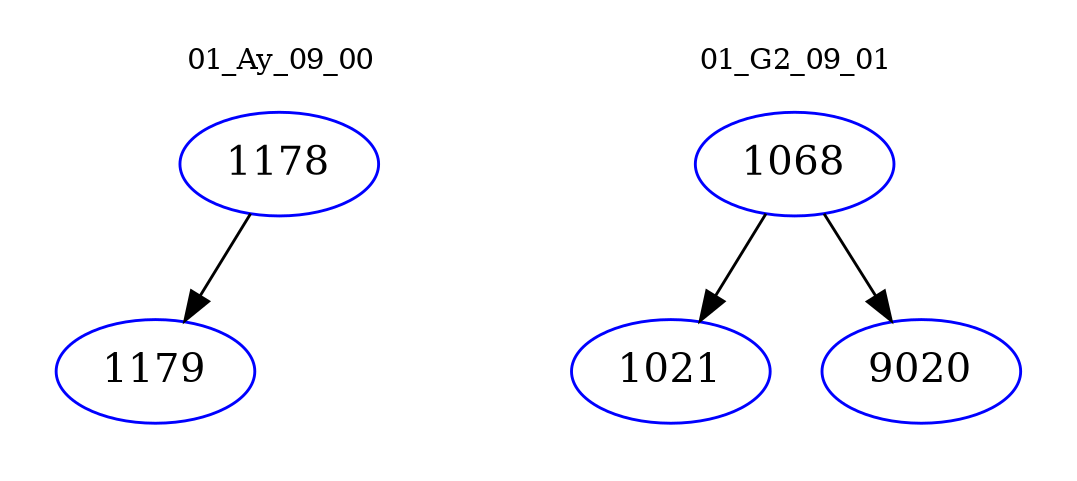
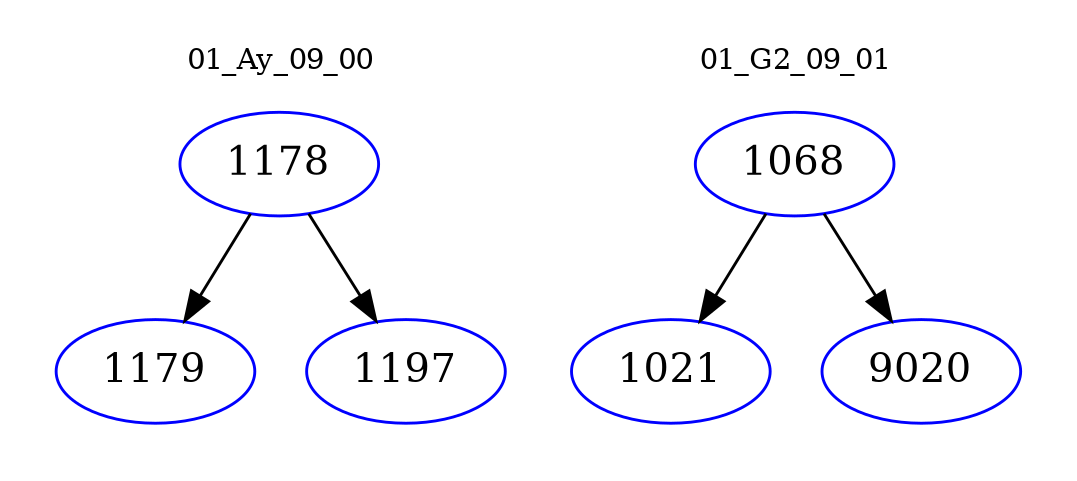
node "1197": added
